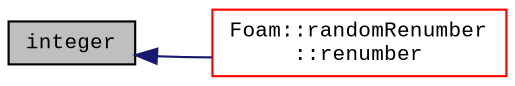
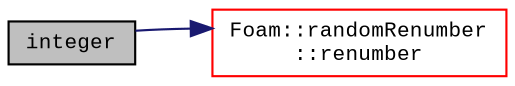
edge "Foam::randomRenumber ::renumber" -> "integer": reversed
